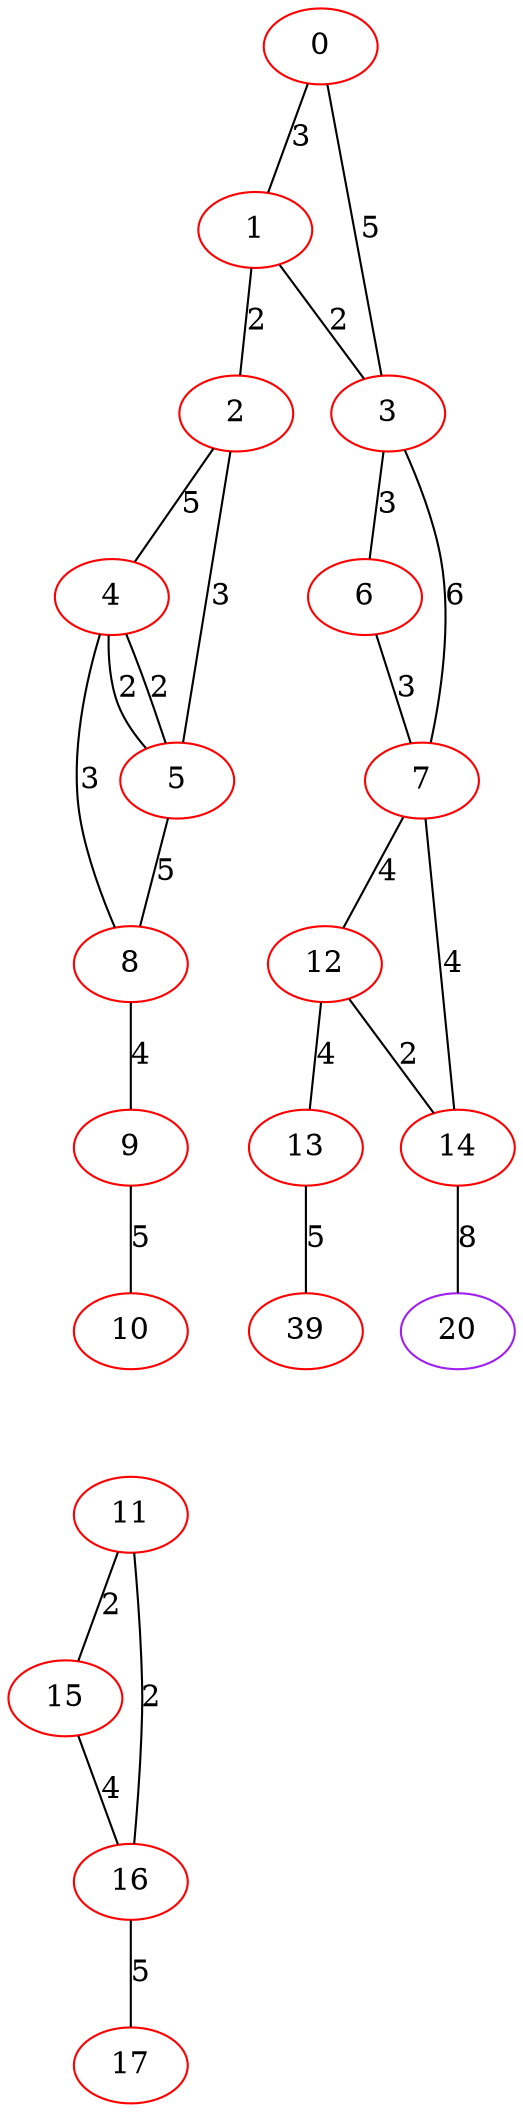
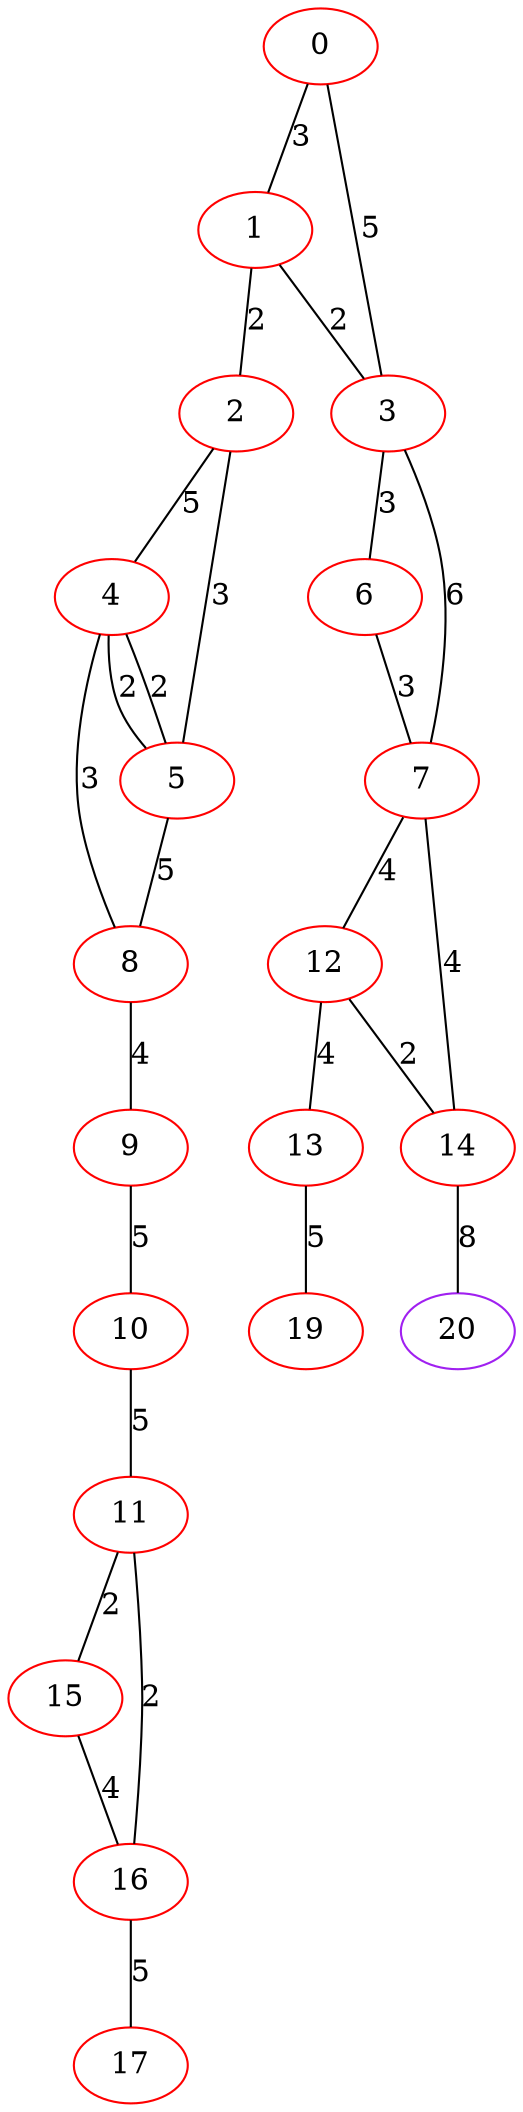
node "39": label "39" -> "19"
edge "10" -- "11": added, label "5"
